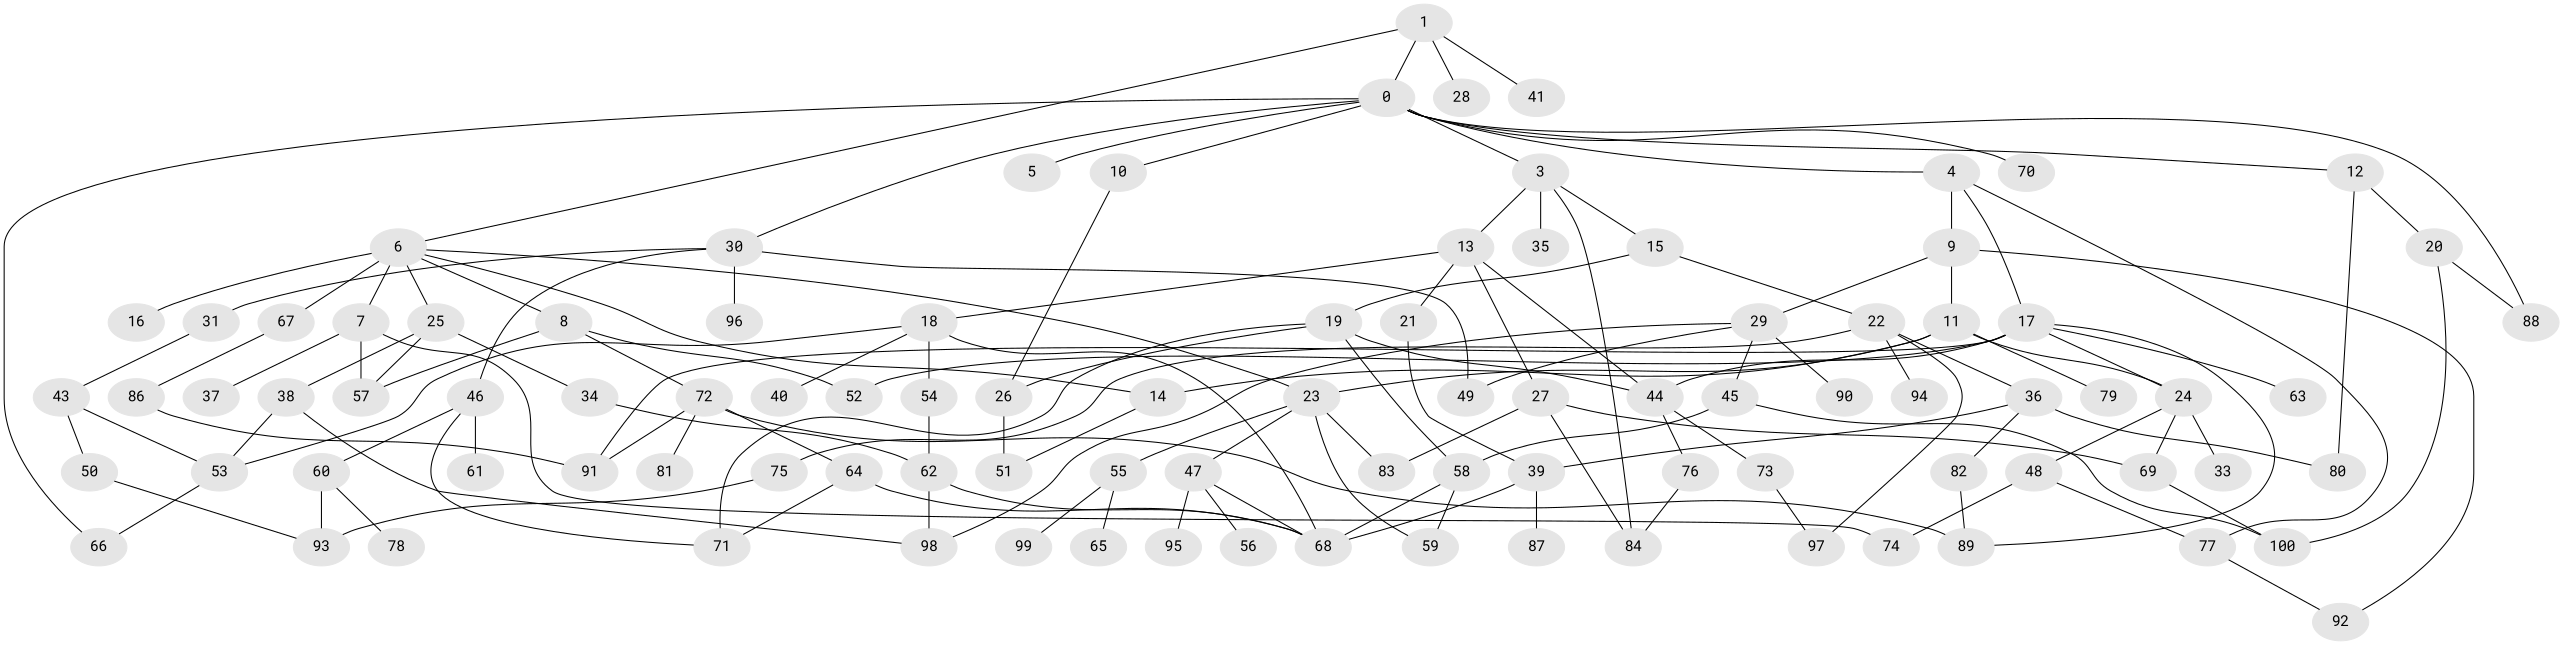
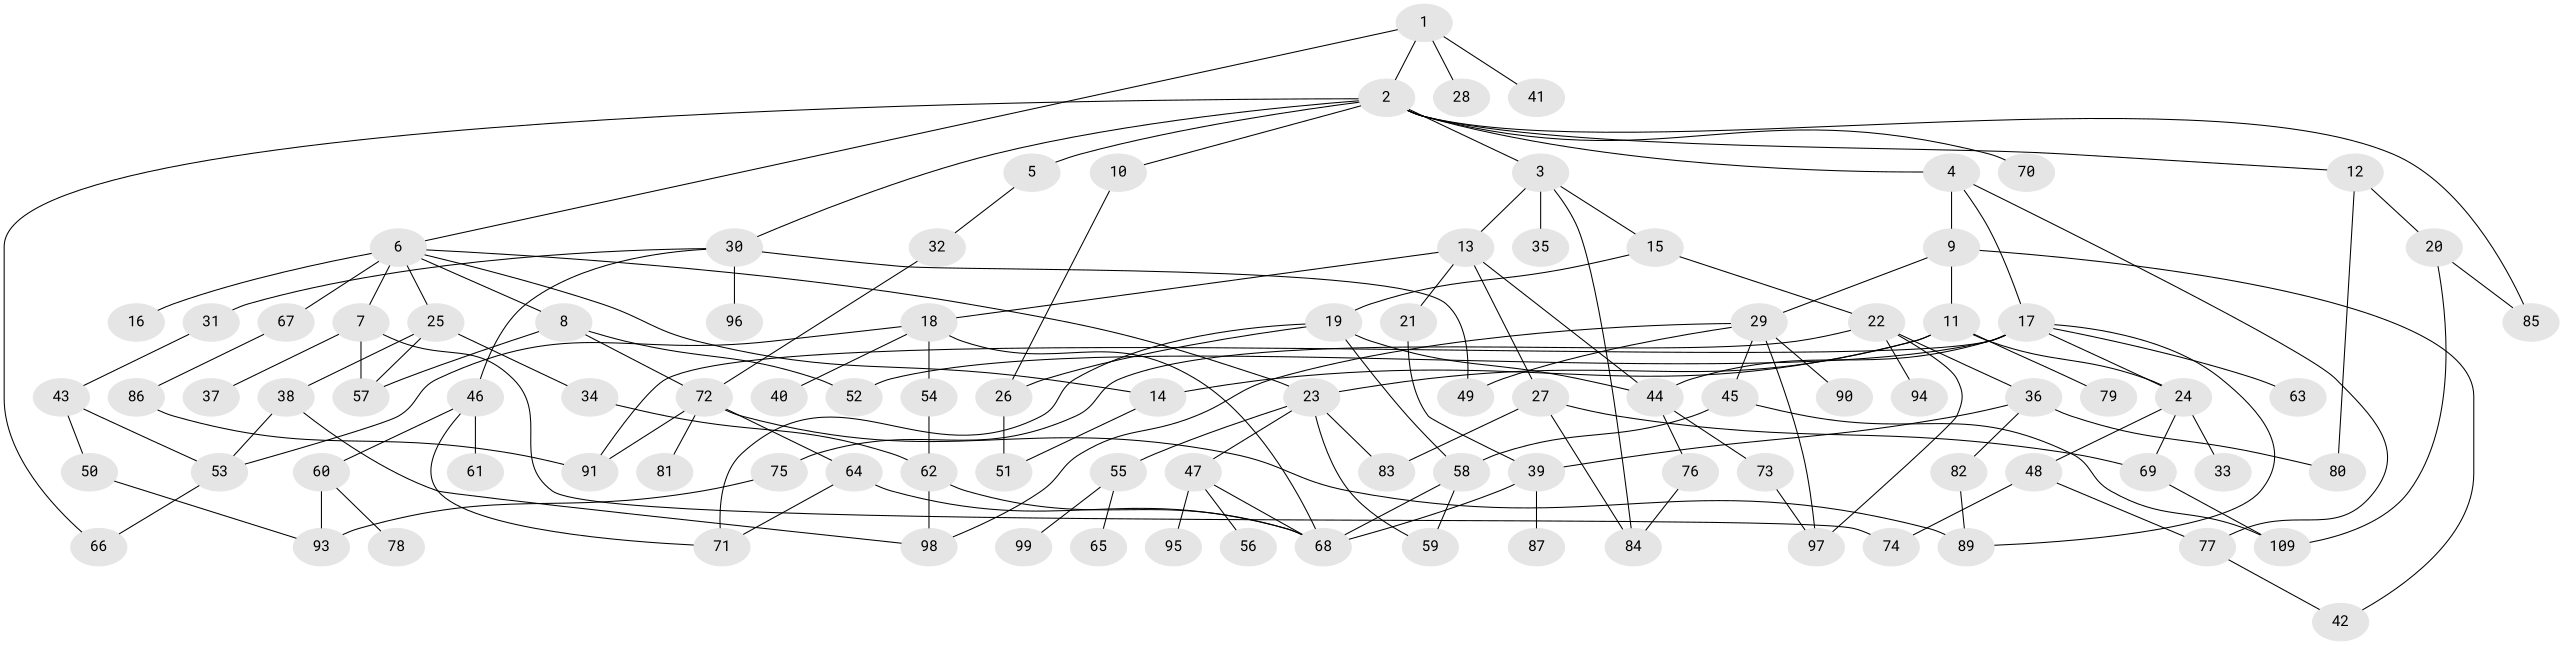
node "0": label "0" -> "2"
node "32": added
node "88": label "88" -> "85"
edge "29" -- "97": added
node "100": label "100" -> "109"
node "92": label "92" -> "42"
